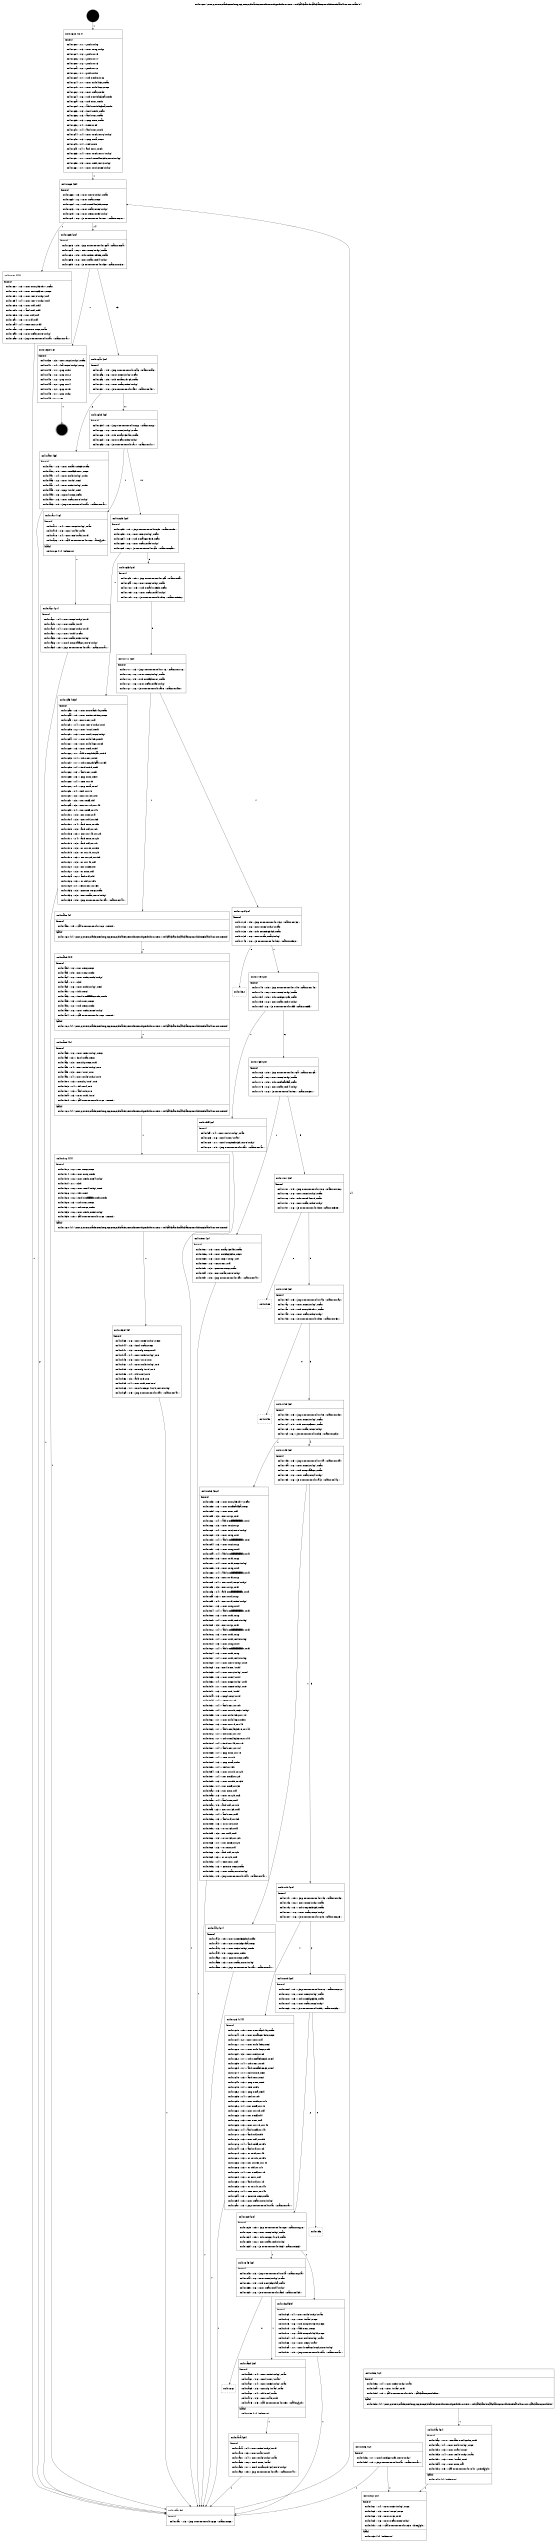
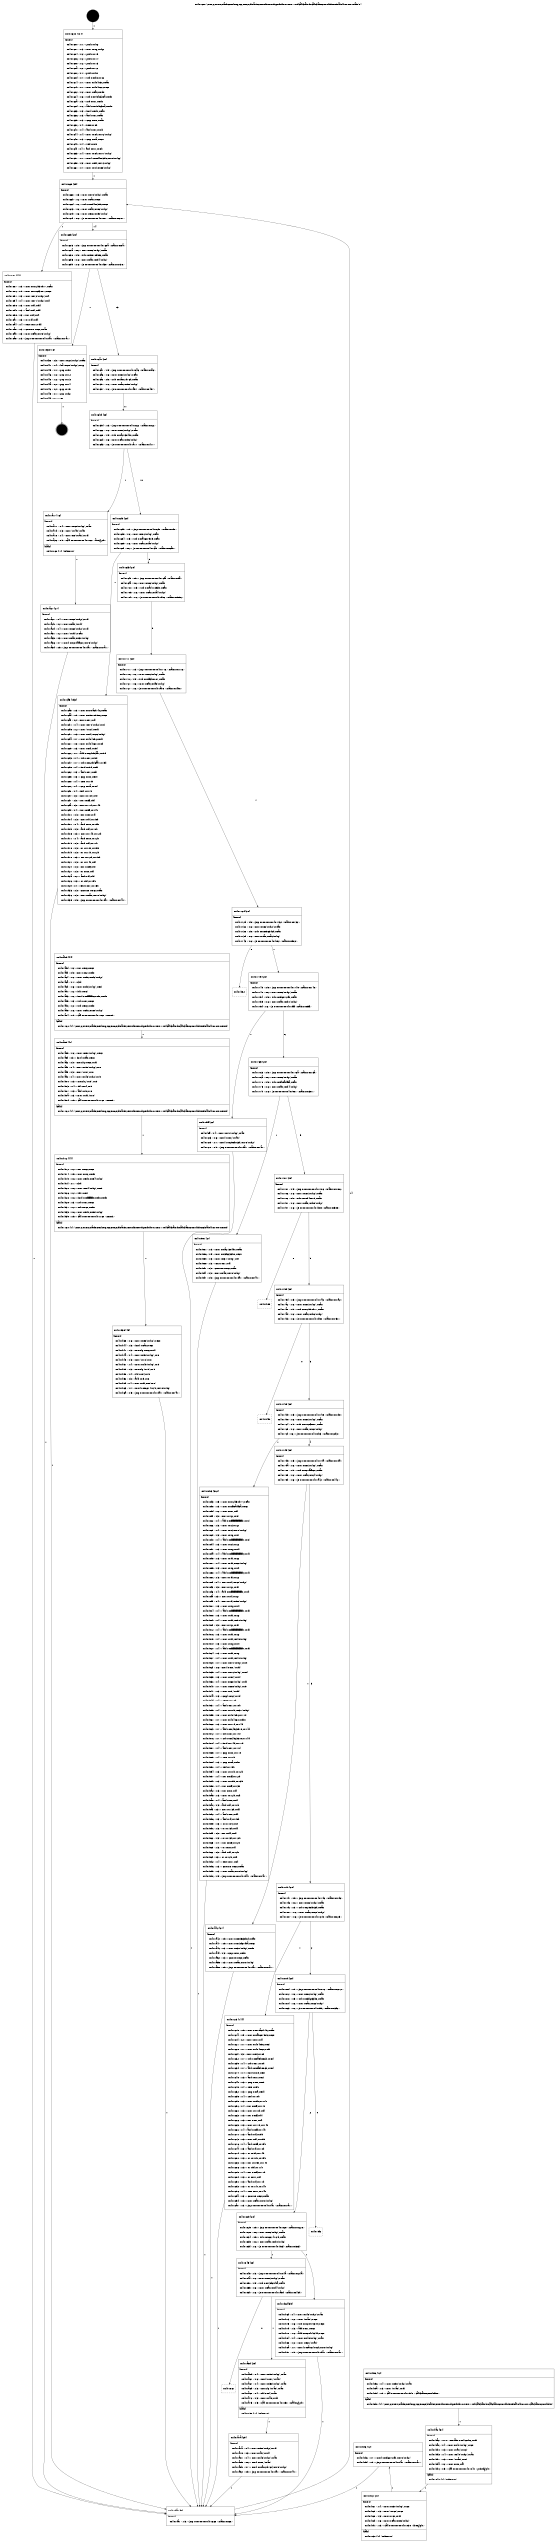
node "0x401a97 [33]": removed
node "0x401ab8 [5]": removed
edge "0x401bd6 [12]" -> "0x401bc1 [21]": reversed
